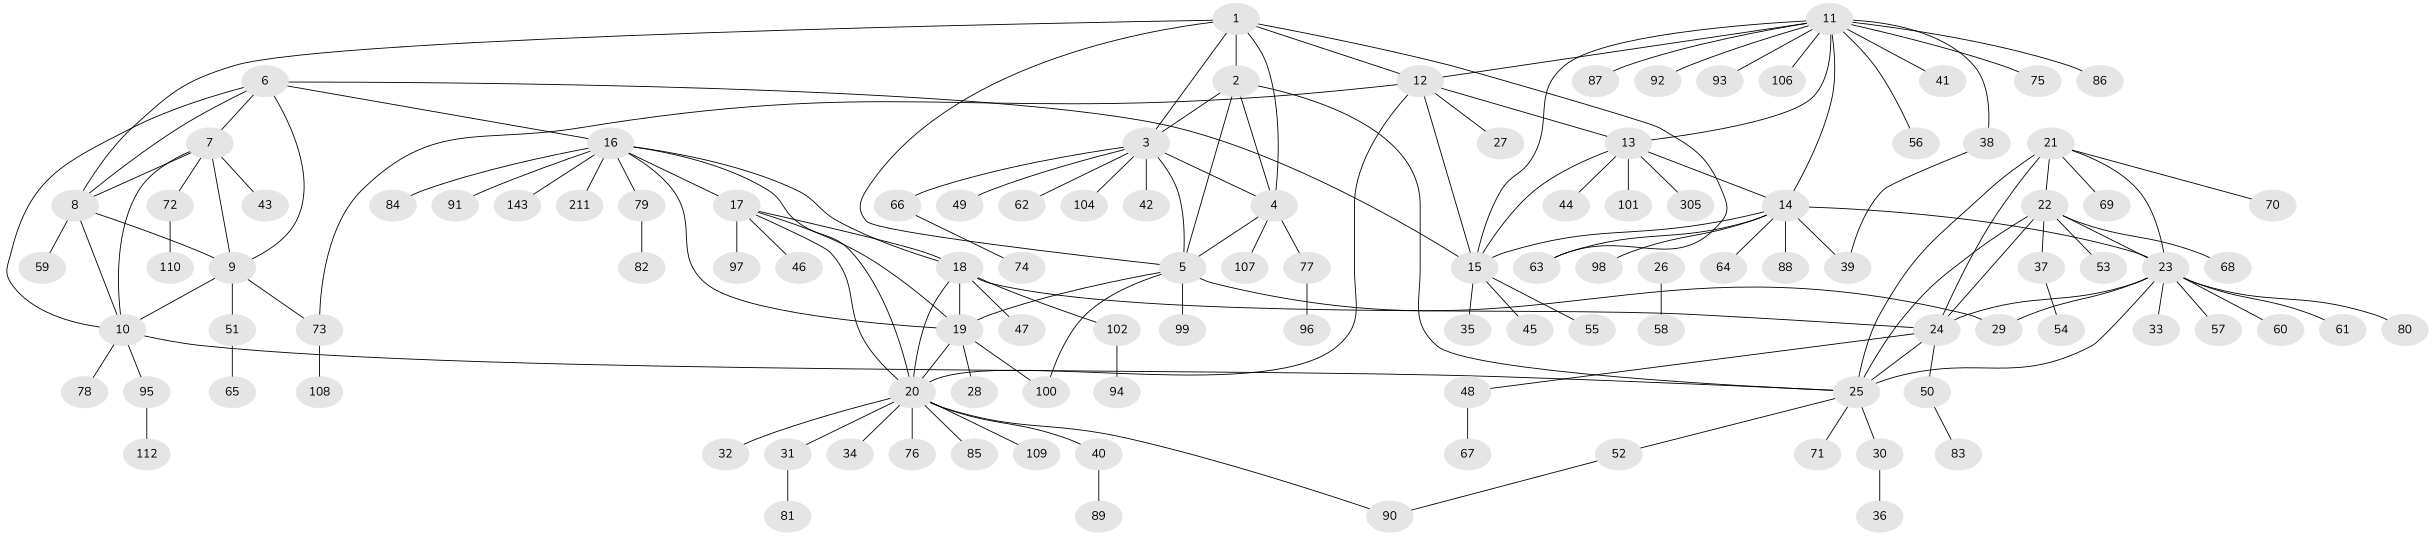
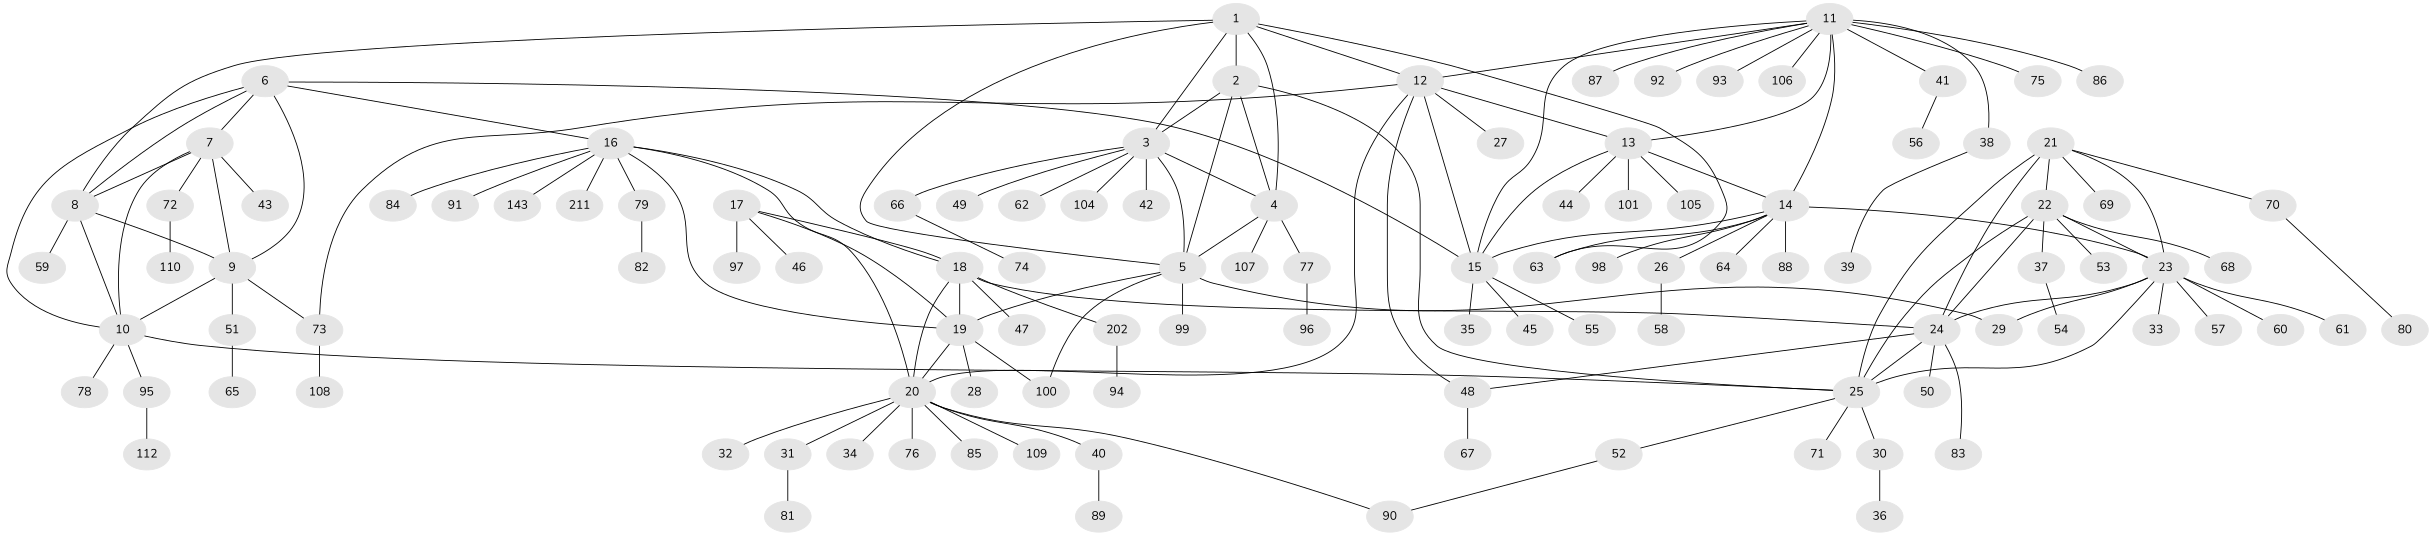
edge "11" -- "56": now "41" -- "56"
edge "16" -- "17": removed
node "305": label "305" -> "105"
edge "14" -- "39": now "14" -- "26"
edge "12" -- "48": added
edge "17" -- "20": removed
edge "23" -- "80": now "70" -- "80"
node "102": label "102" -> "202"
edge "50" -- "83": now "24" -- "83"
